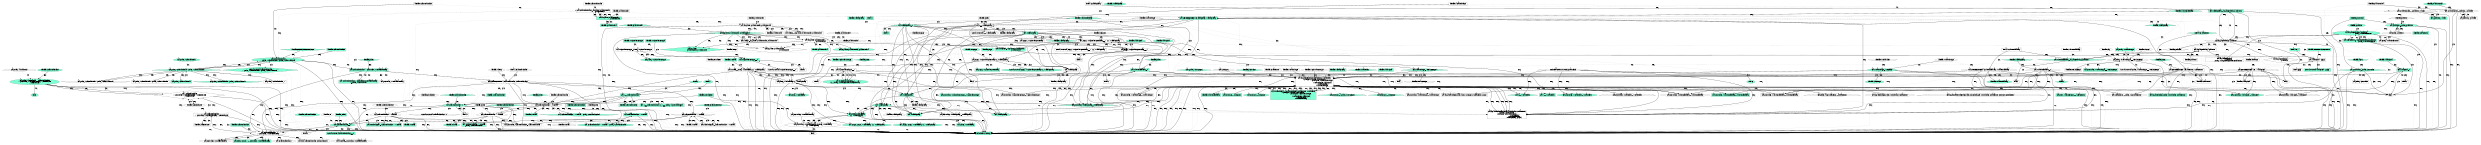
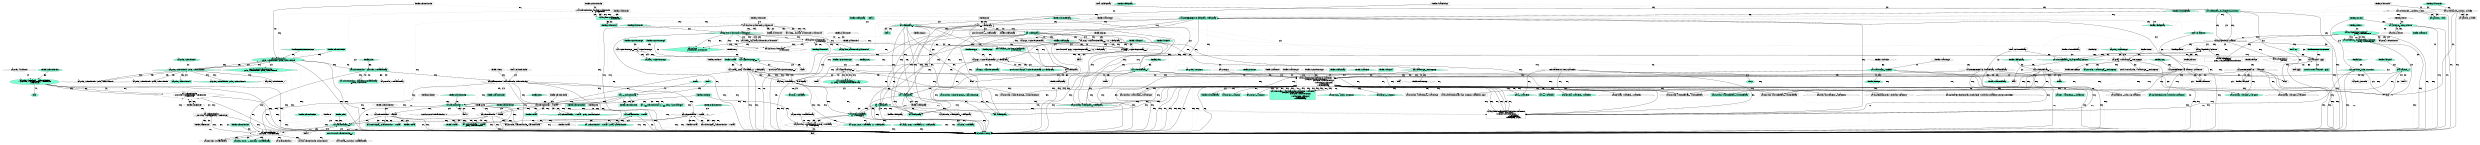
node "(Call,ps_dec->u1_nal_unit_type)": shape folder -> diamond
